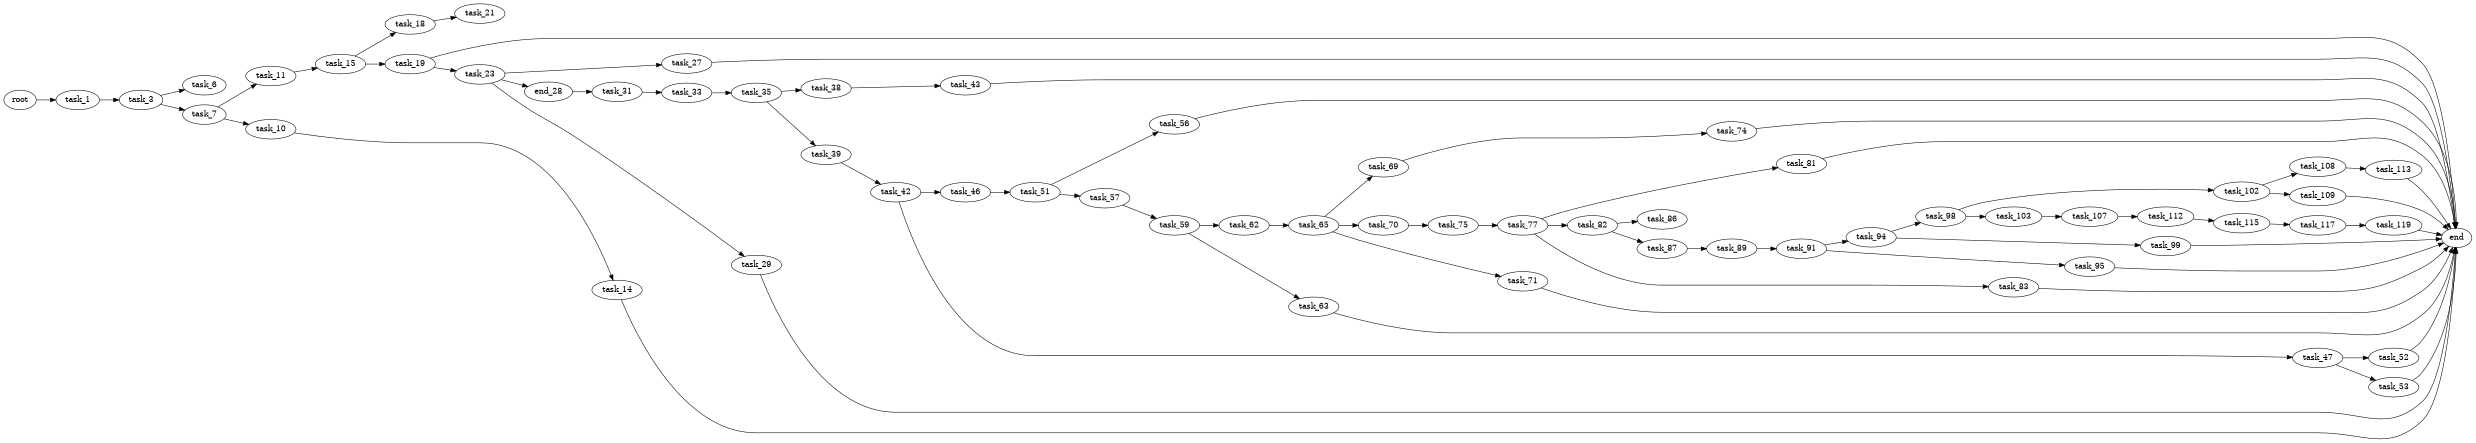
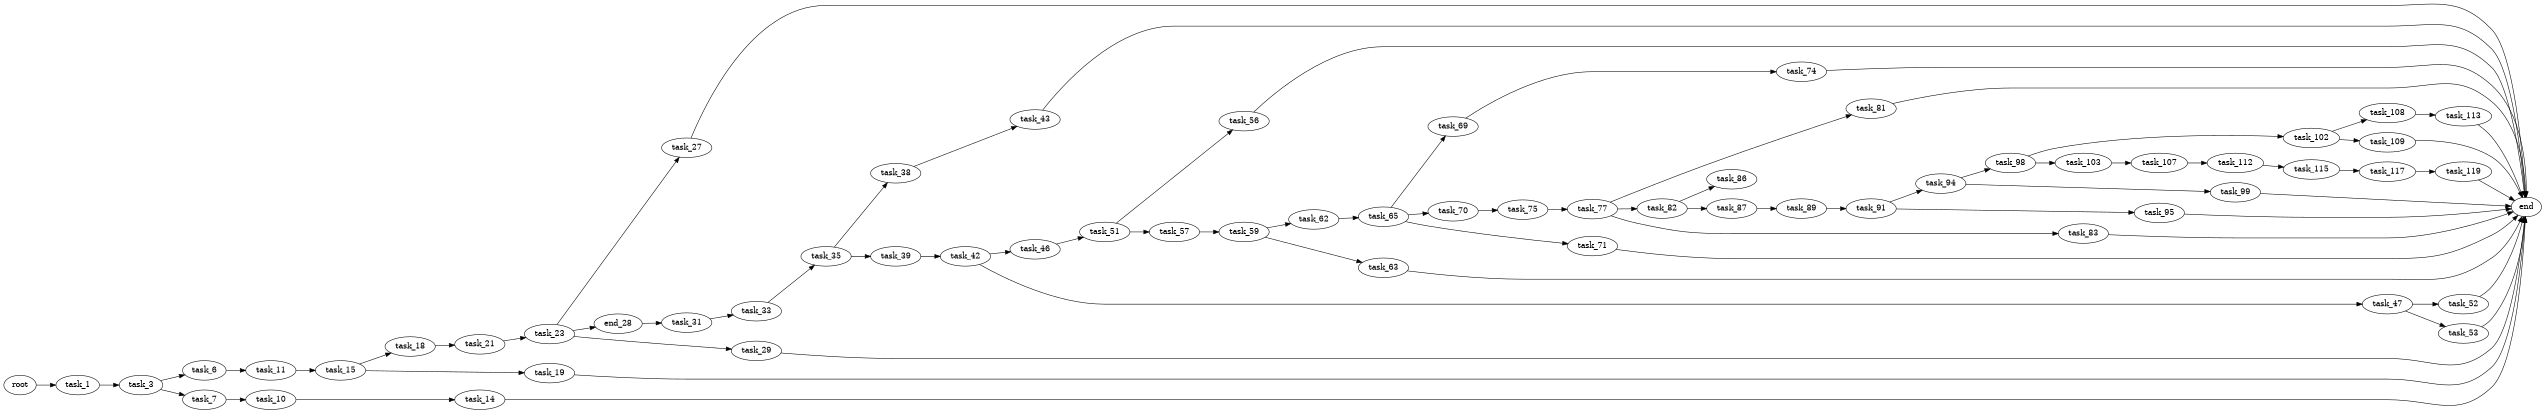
edge "task_19" -> "task_23": now "task_21" -> "task_23"
edge "task_7" -> "task_11": now "task_6" -> "task_11"
